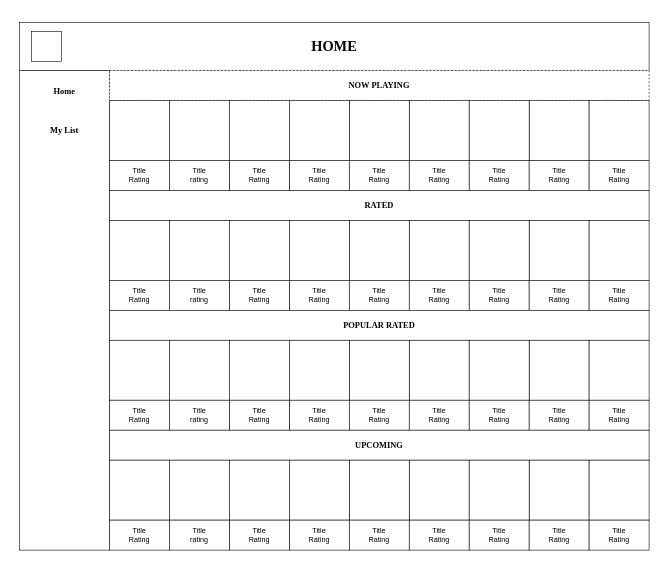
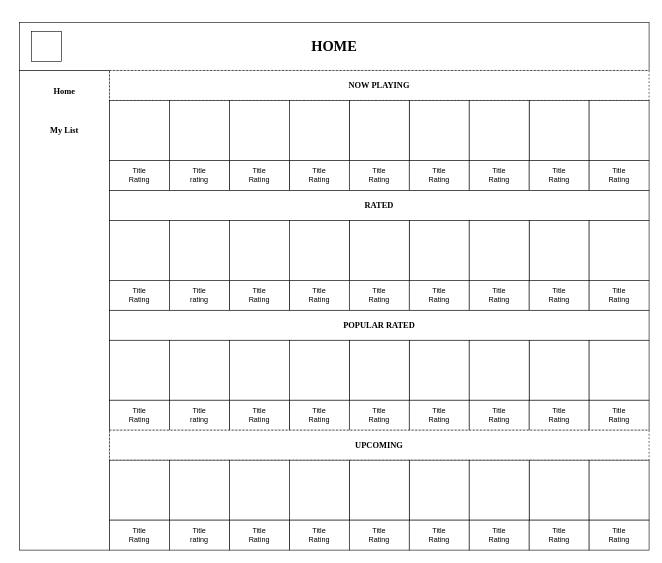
node "UPCOMING": style solid -> dashed
